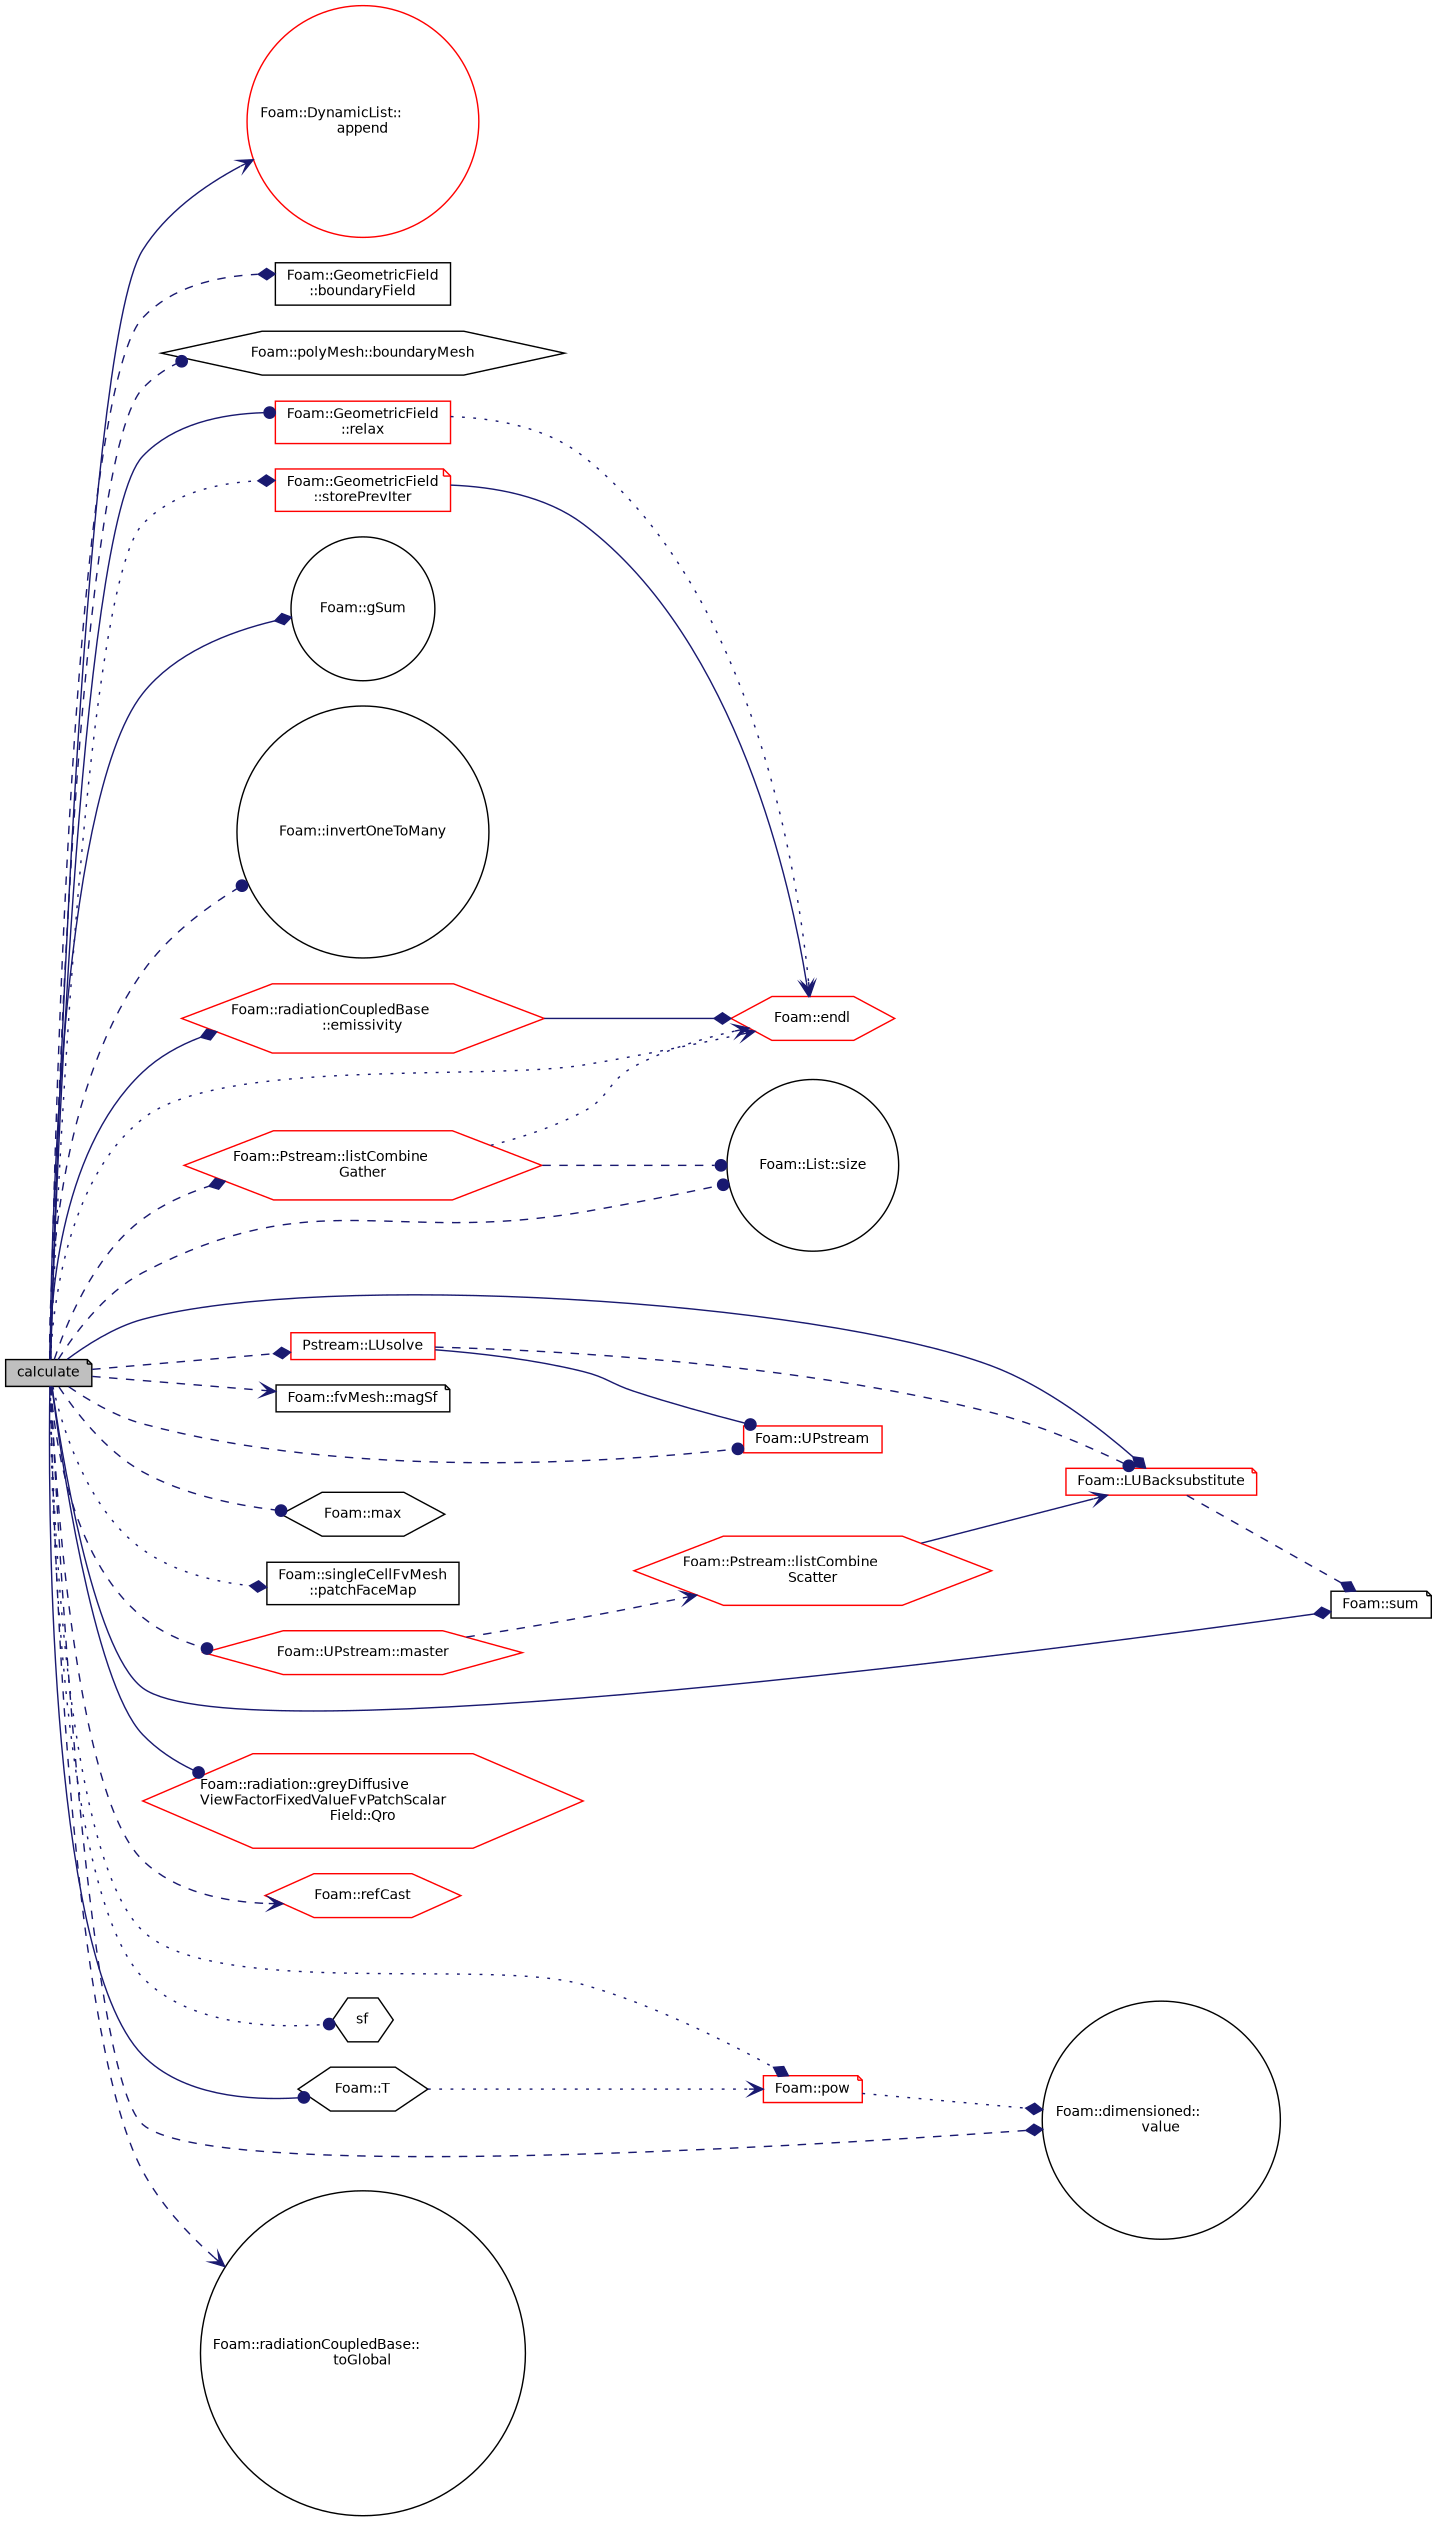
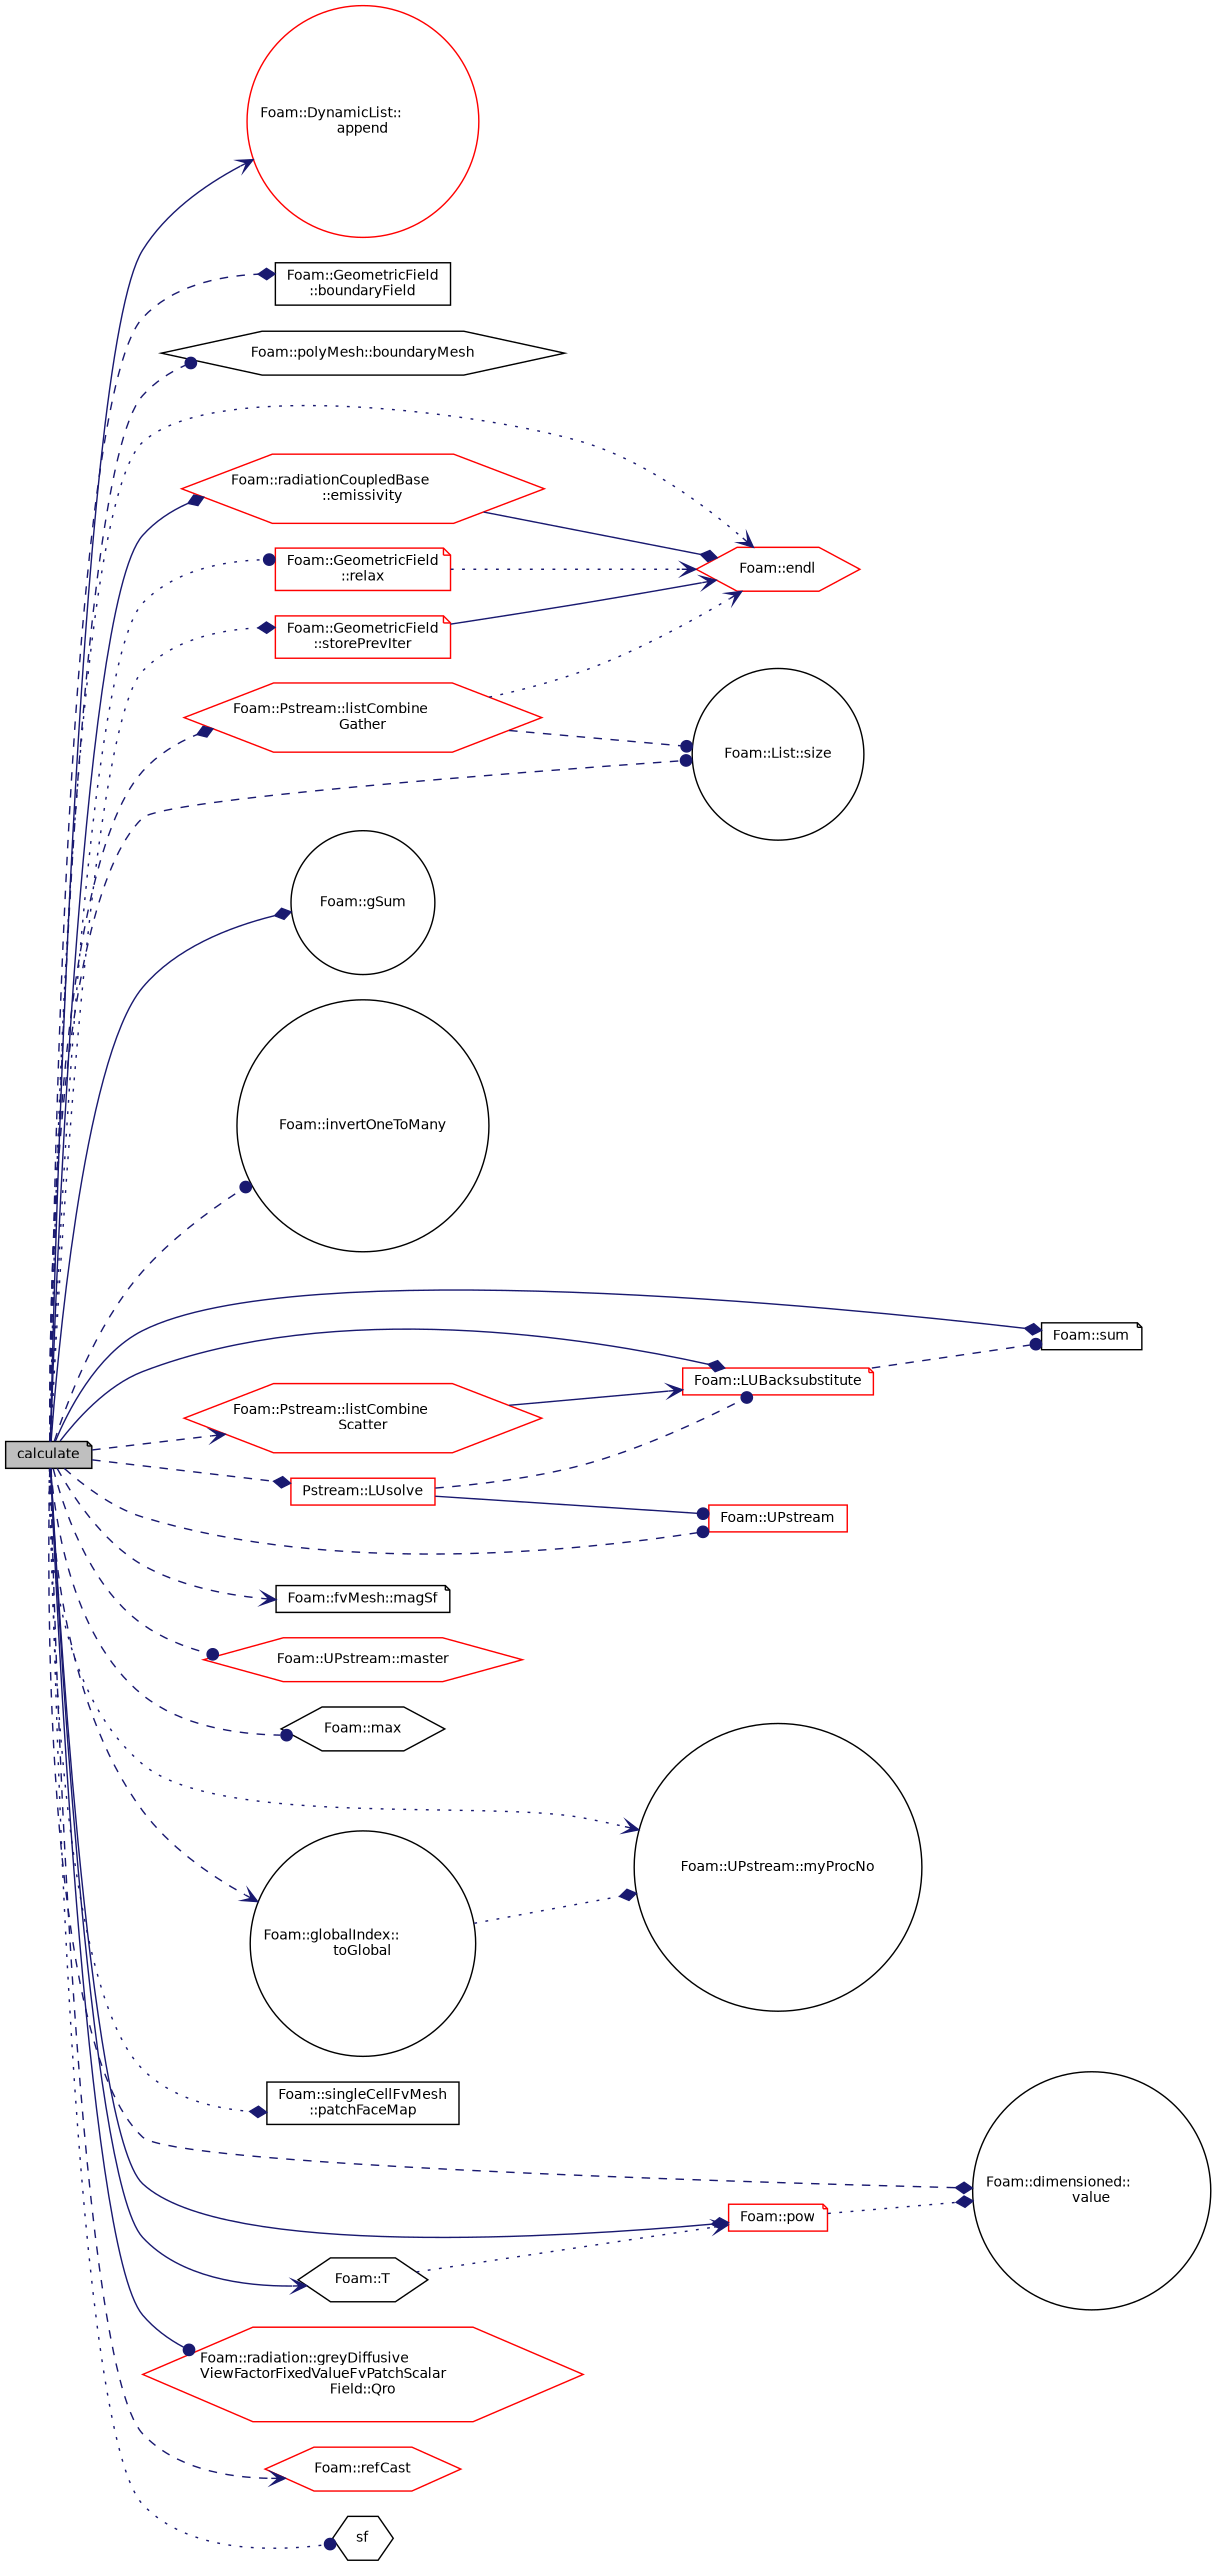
node "Foam::GeometricField ::relax": shape box -> note
edge "calculate" -> "Foam::GeometricField ::relax": style solid -> dotted
edge "Foam::LUBacksubstitute" -> "Foam::sum": arrowhead diamond -> dot
edge "Foam::UPstream::master" -> "Foam::Pstream::listCombine Scatter": now "calculate" -> "Foam::Pstream::listCombine Scatter"
node "Foam::UPstream::myProcNo": added
edge "calculate" -> "Foam::pow": style dotted -> solid
edge "calculate" -> "Foam::T": arrowhead dot -> vee
node "Foam::radiationCoupledBase:: toGlobal": label "Foam::radiationCoupledBase:: toGlobal" -> "Foam::globalIndex:: toGlobal"
